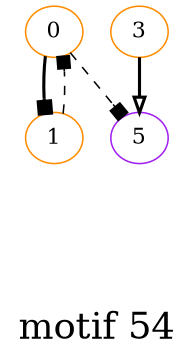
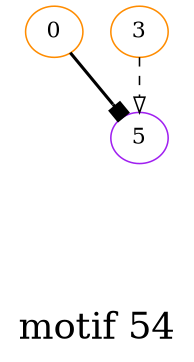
edge "3" -> "5": style bold -> dashed
edge "0" -> "5": style dashed -> bold
node "1": removed
